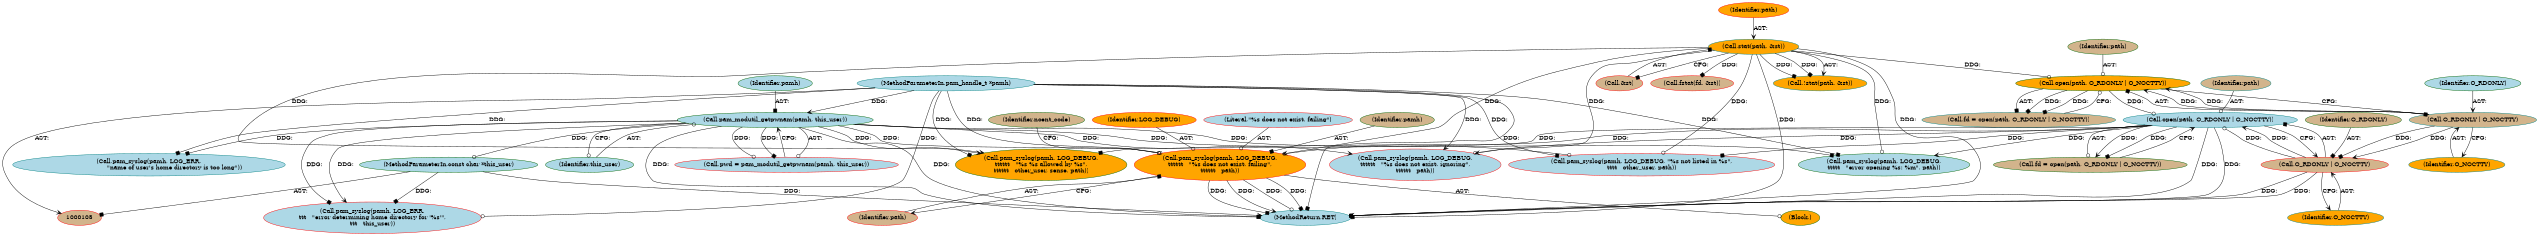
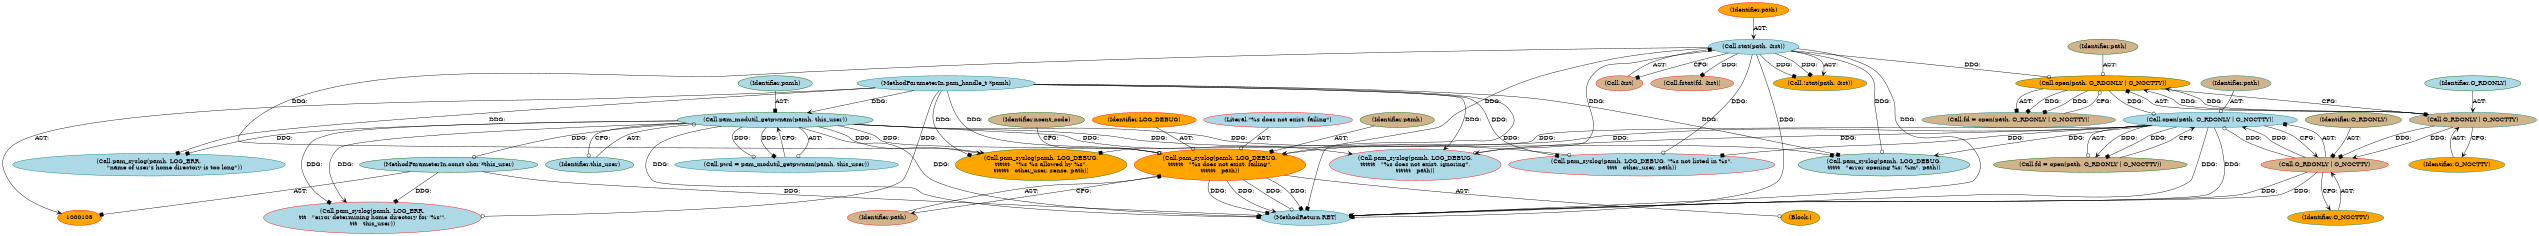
node "(Call,stat(path, &st))": fillcolor orange -> lightblue
node "(Call,pwd = pam_modutil_getpwnam(pamh, this_user))": color red -> teal
node "1000105": fillcolor tan -> orange
